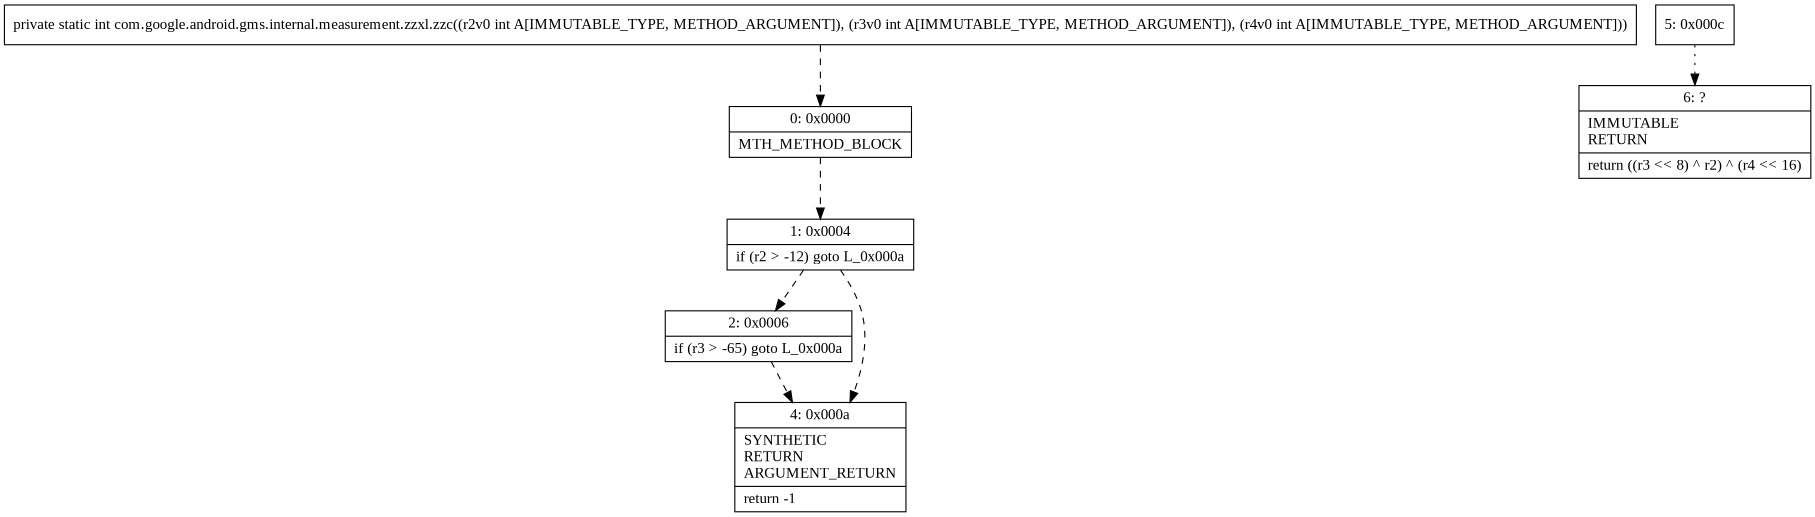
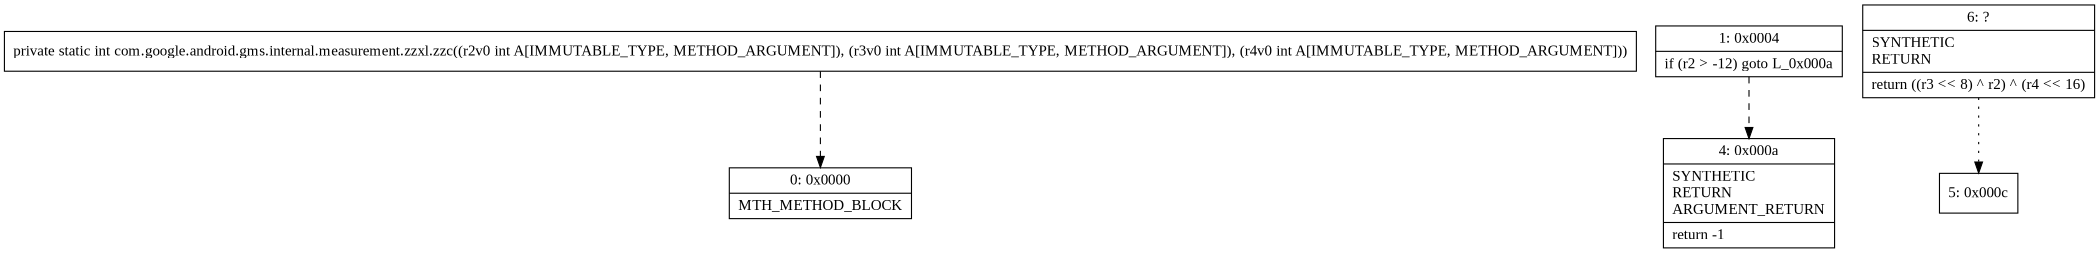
edge "5: 0x000c" -> "6: ?": reversed
node "6: ?": text "IMMUTABLE" -> "SYNTHETIC"
edge "0: 0x0000" -> "1: 0x0004": removed
node "2: 0x0006": removed
